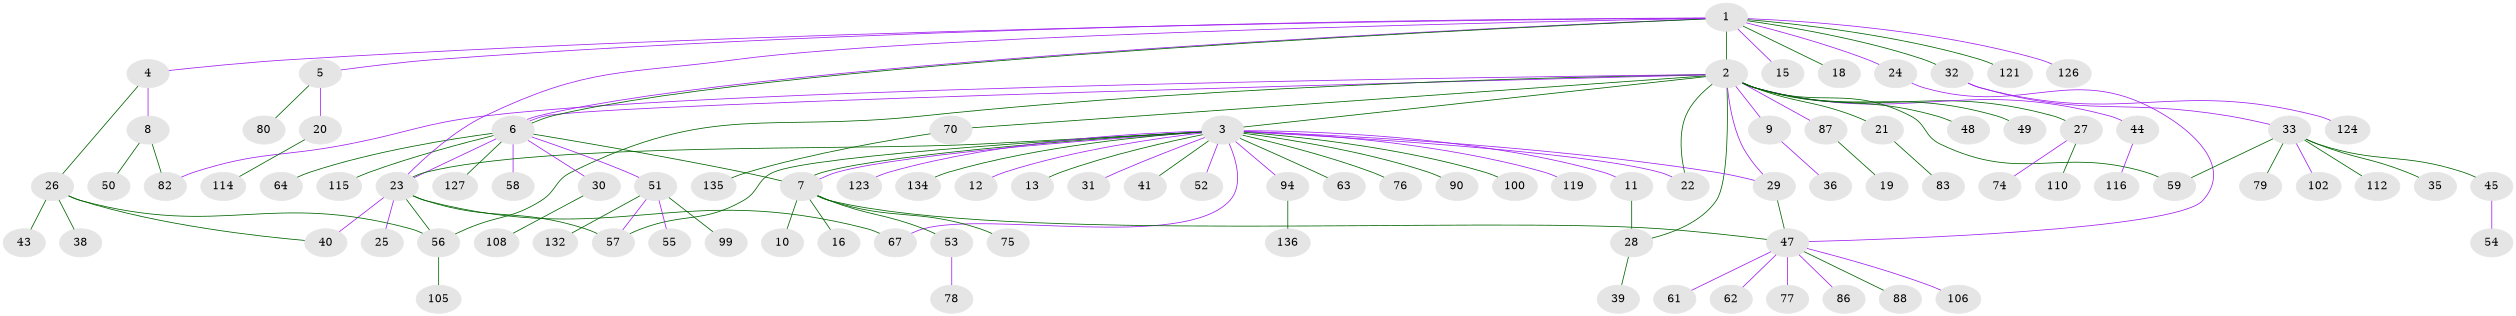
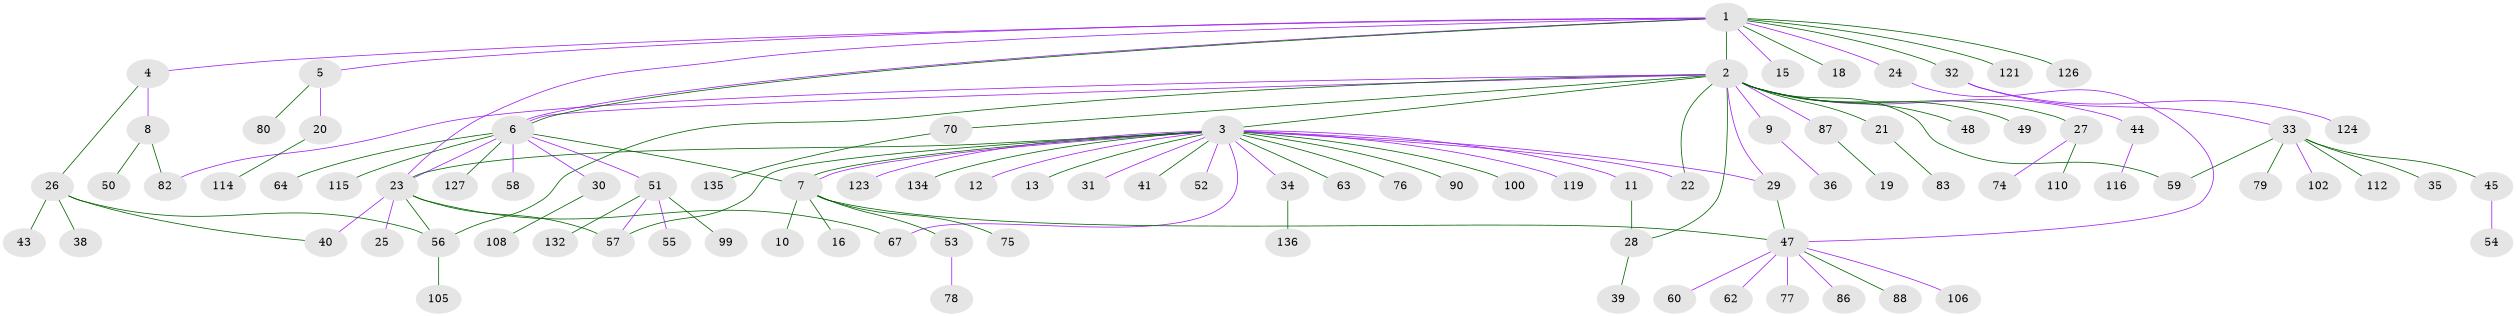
edge "1" -- "126": color purple -> darkgreen
node "94": label "94" -> "34"
node "61": label "61" -> "60"
